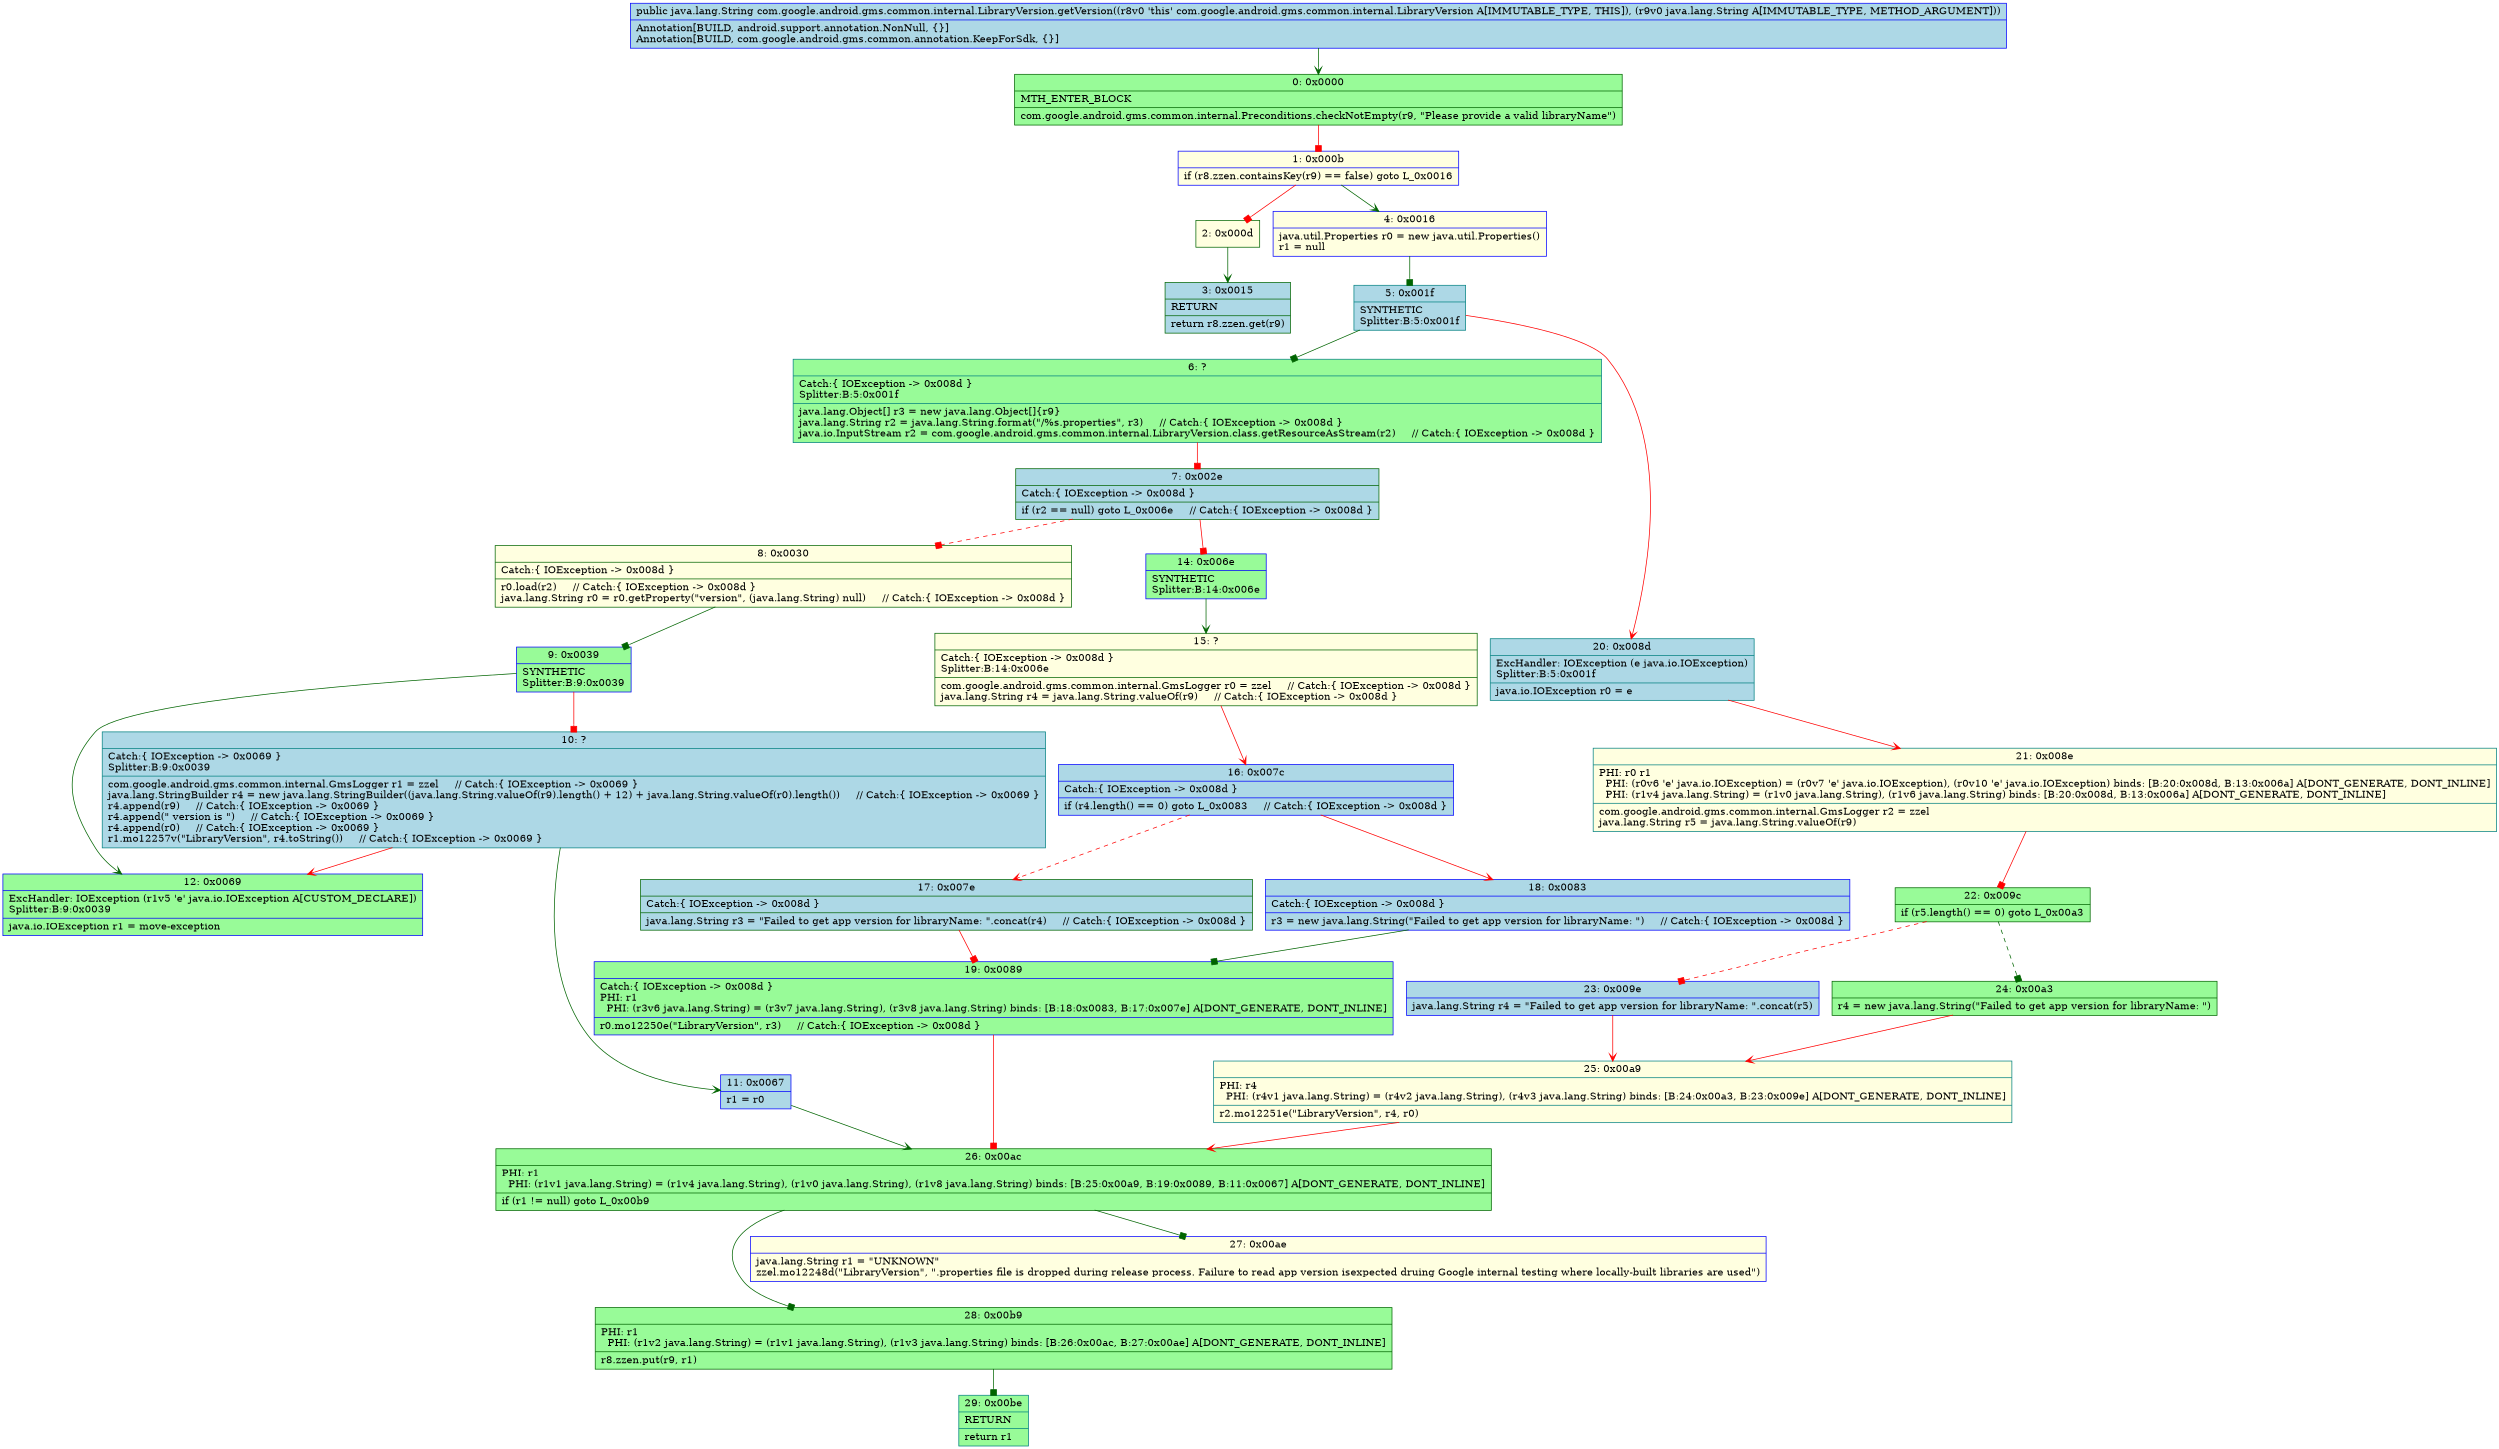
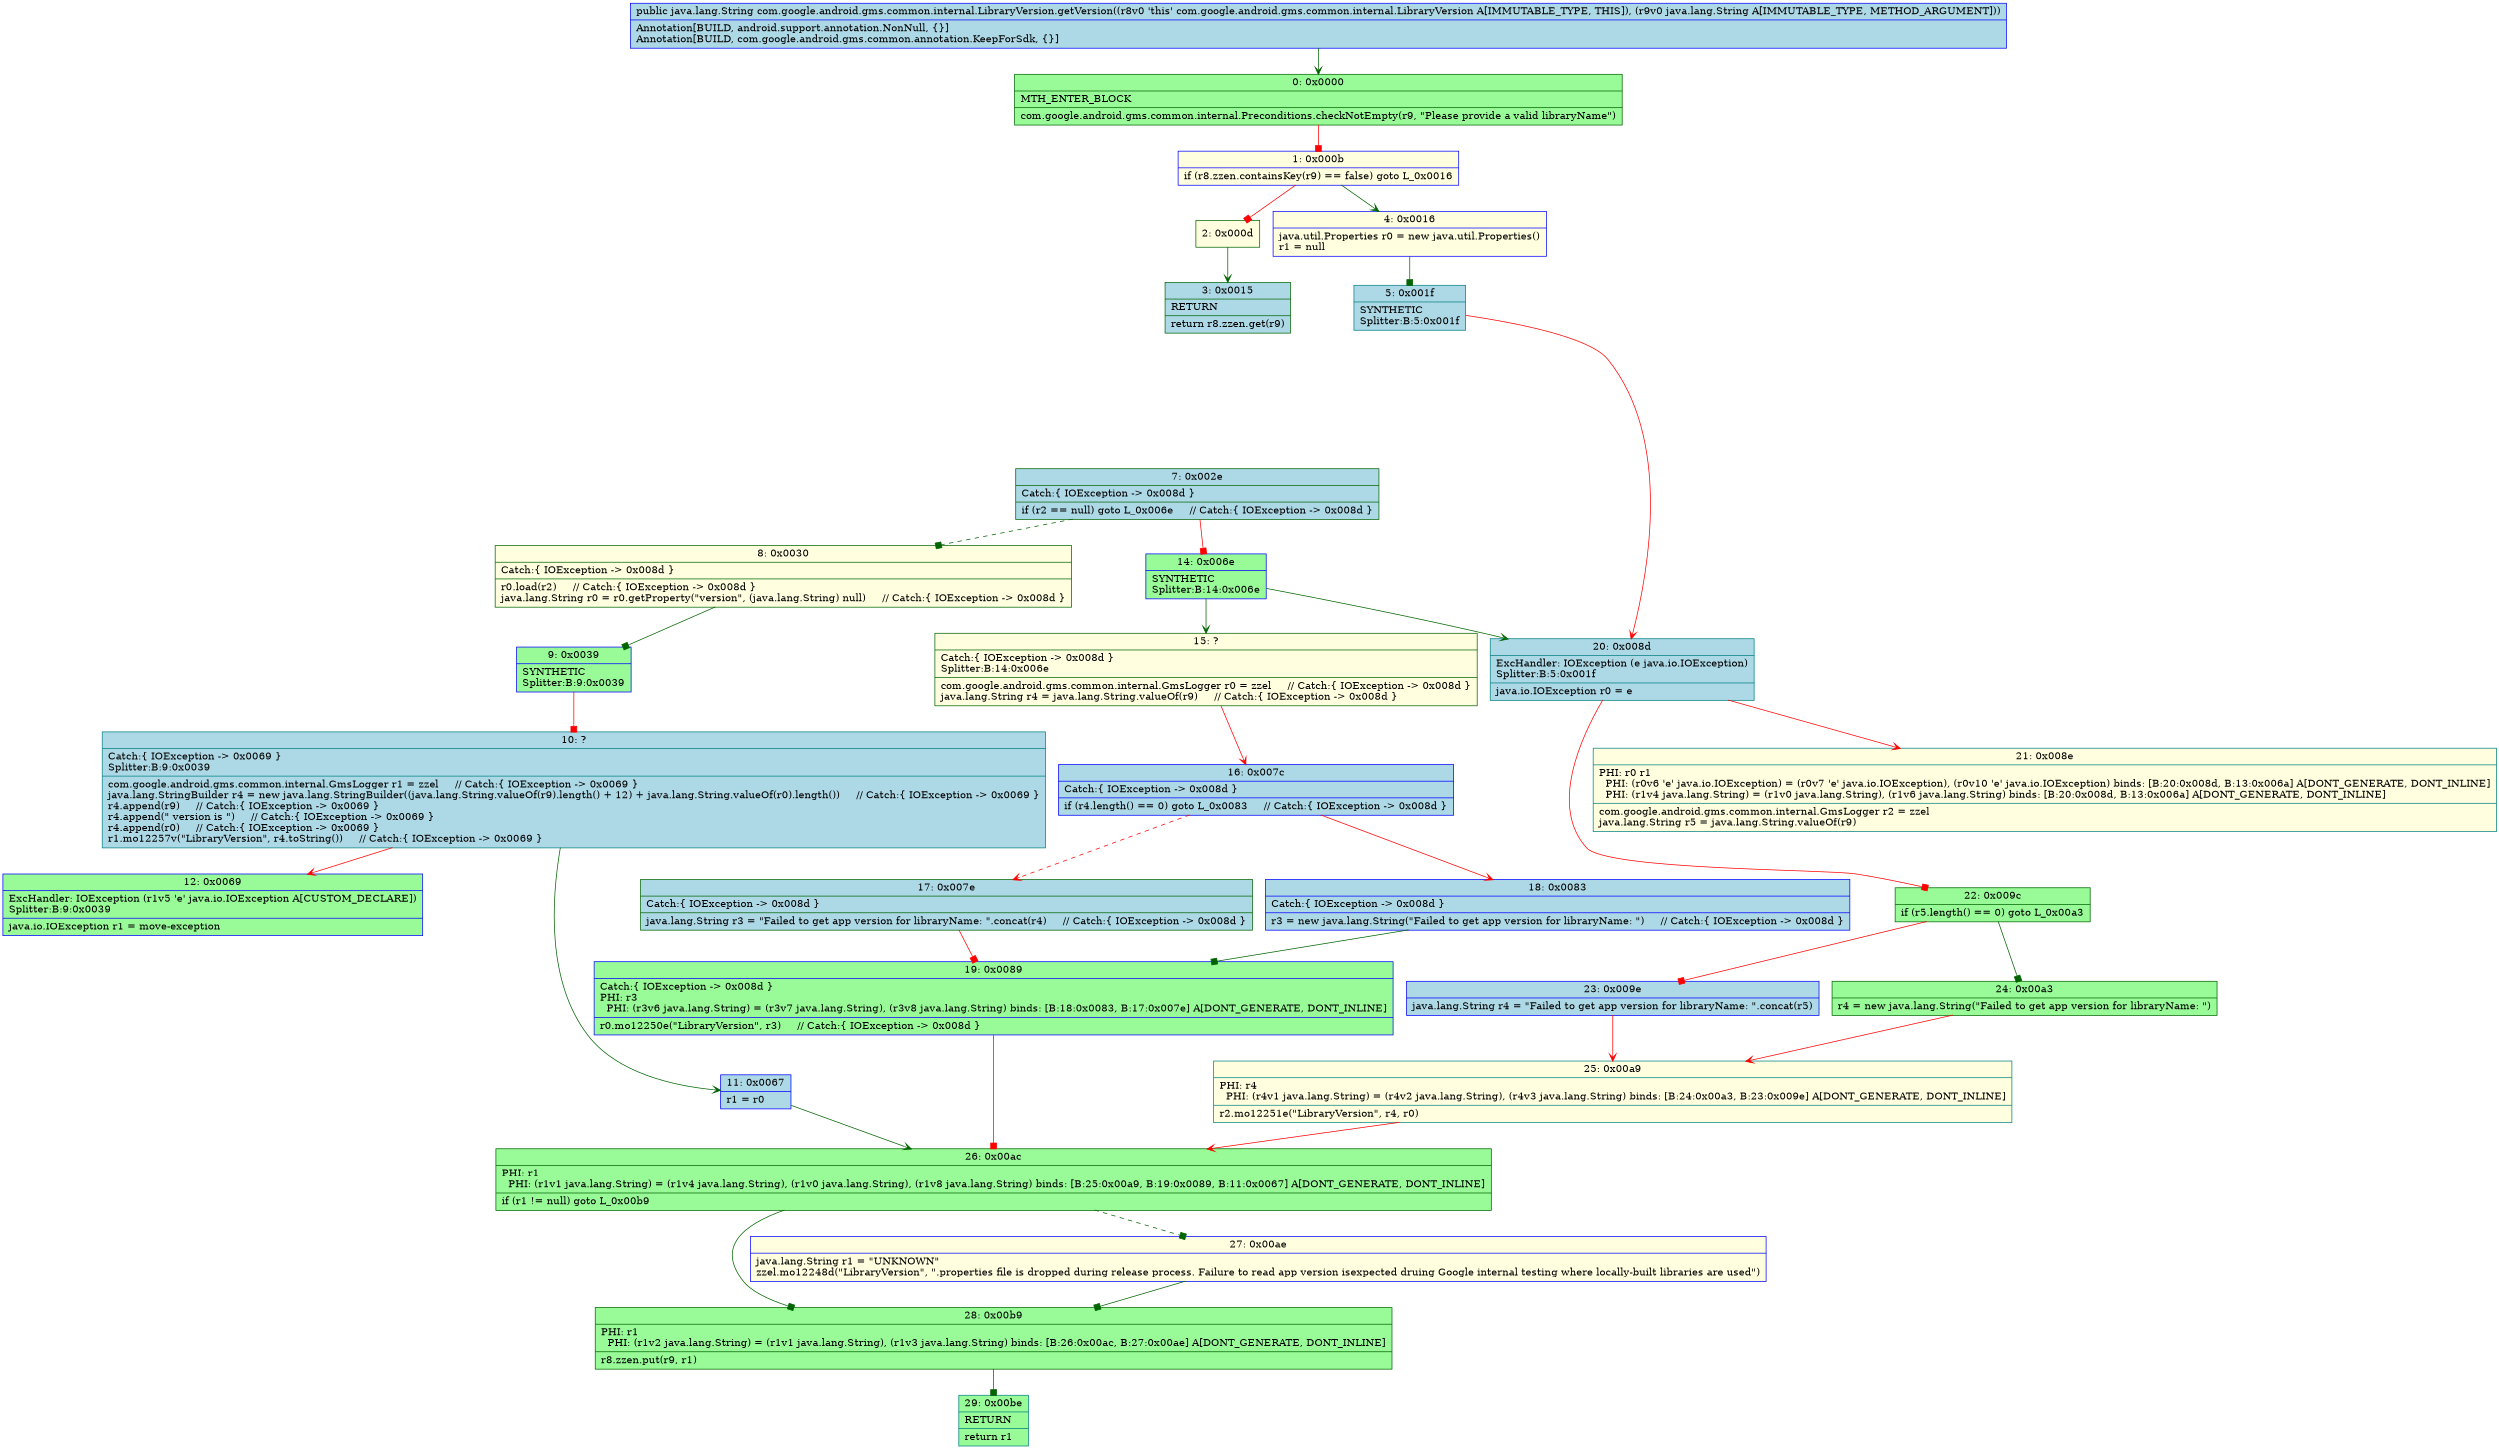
node "6: ?": removed
edge "7: 0x002e" -> "8: 0x0030": color red -> darkgreen
edge "14: 0x006e" -> "20: 0x008d": added
edge "9: 0x0039" -> "12: 0x0069": removed
edge "21: 0x008e" -> "22: 0x009c": now "20: 0x008d" -> "22: 0x009c"
edge "22: 0x009c" -> "24: 0x00a3": style dashed -> solid
edge "22: 0x009c" -> "23: 0x009e": style dashed -> solid
node "19: 0x0089": text "PHI: r1" -> "PHI: r3"
edge "26: 0x00ac" -> "27: 0x00ae": style solid -> dashed
edge "27: 0x00ae" -> "28: 0x00b9": added
